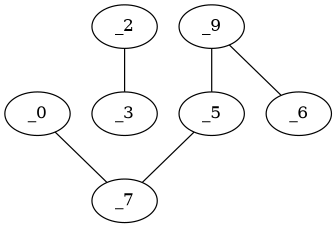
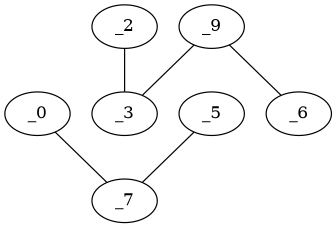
edge "_9" -- "_5": now "_9" -- "_3"
